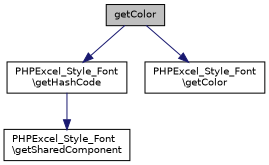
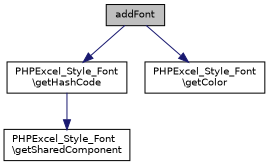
node "getColor": label "getColor" -> "addFont"
